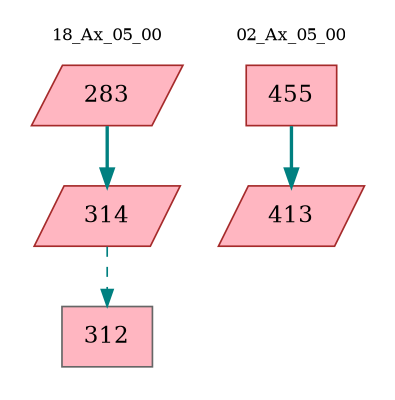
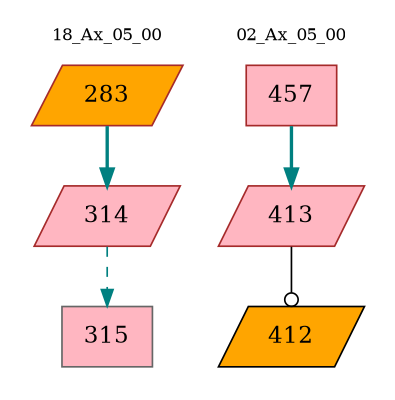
node "283": fillcolor lightpink -> orange
node "455": label "455" -> "457"
node "312": label "312" -> "315"
node "412": added
